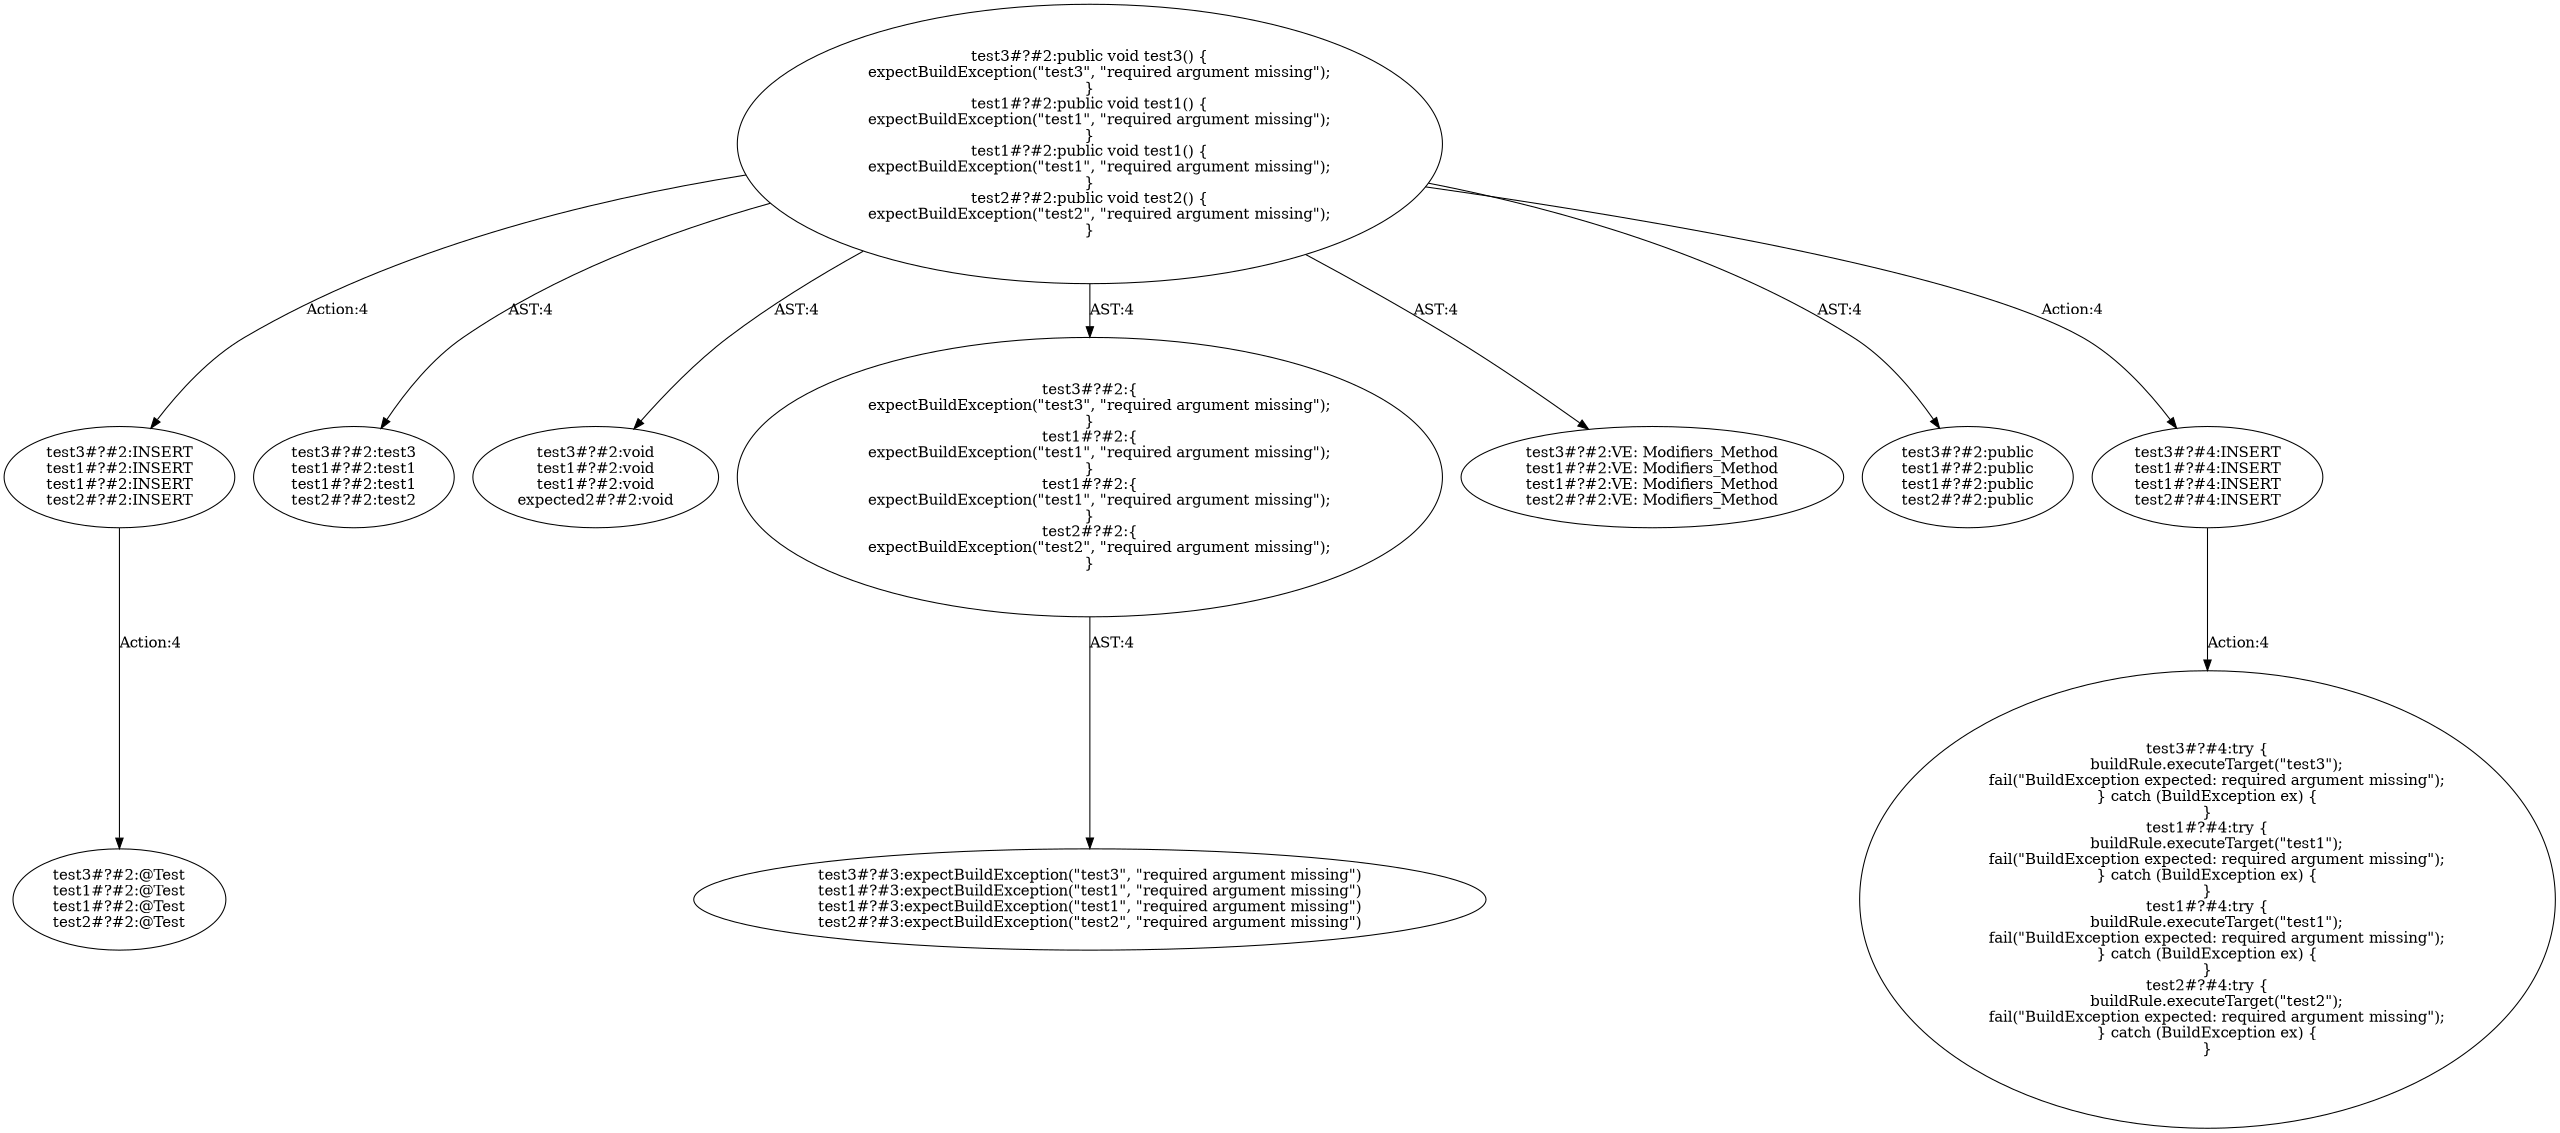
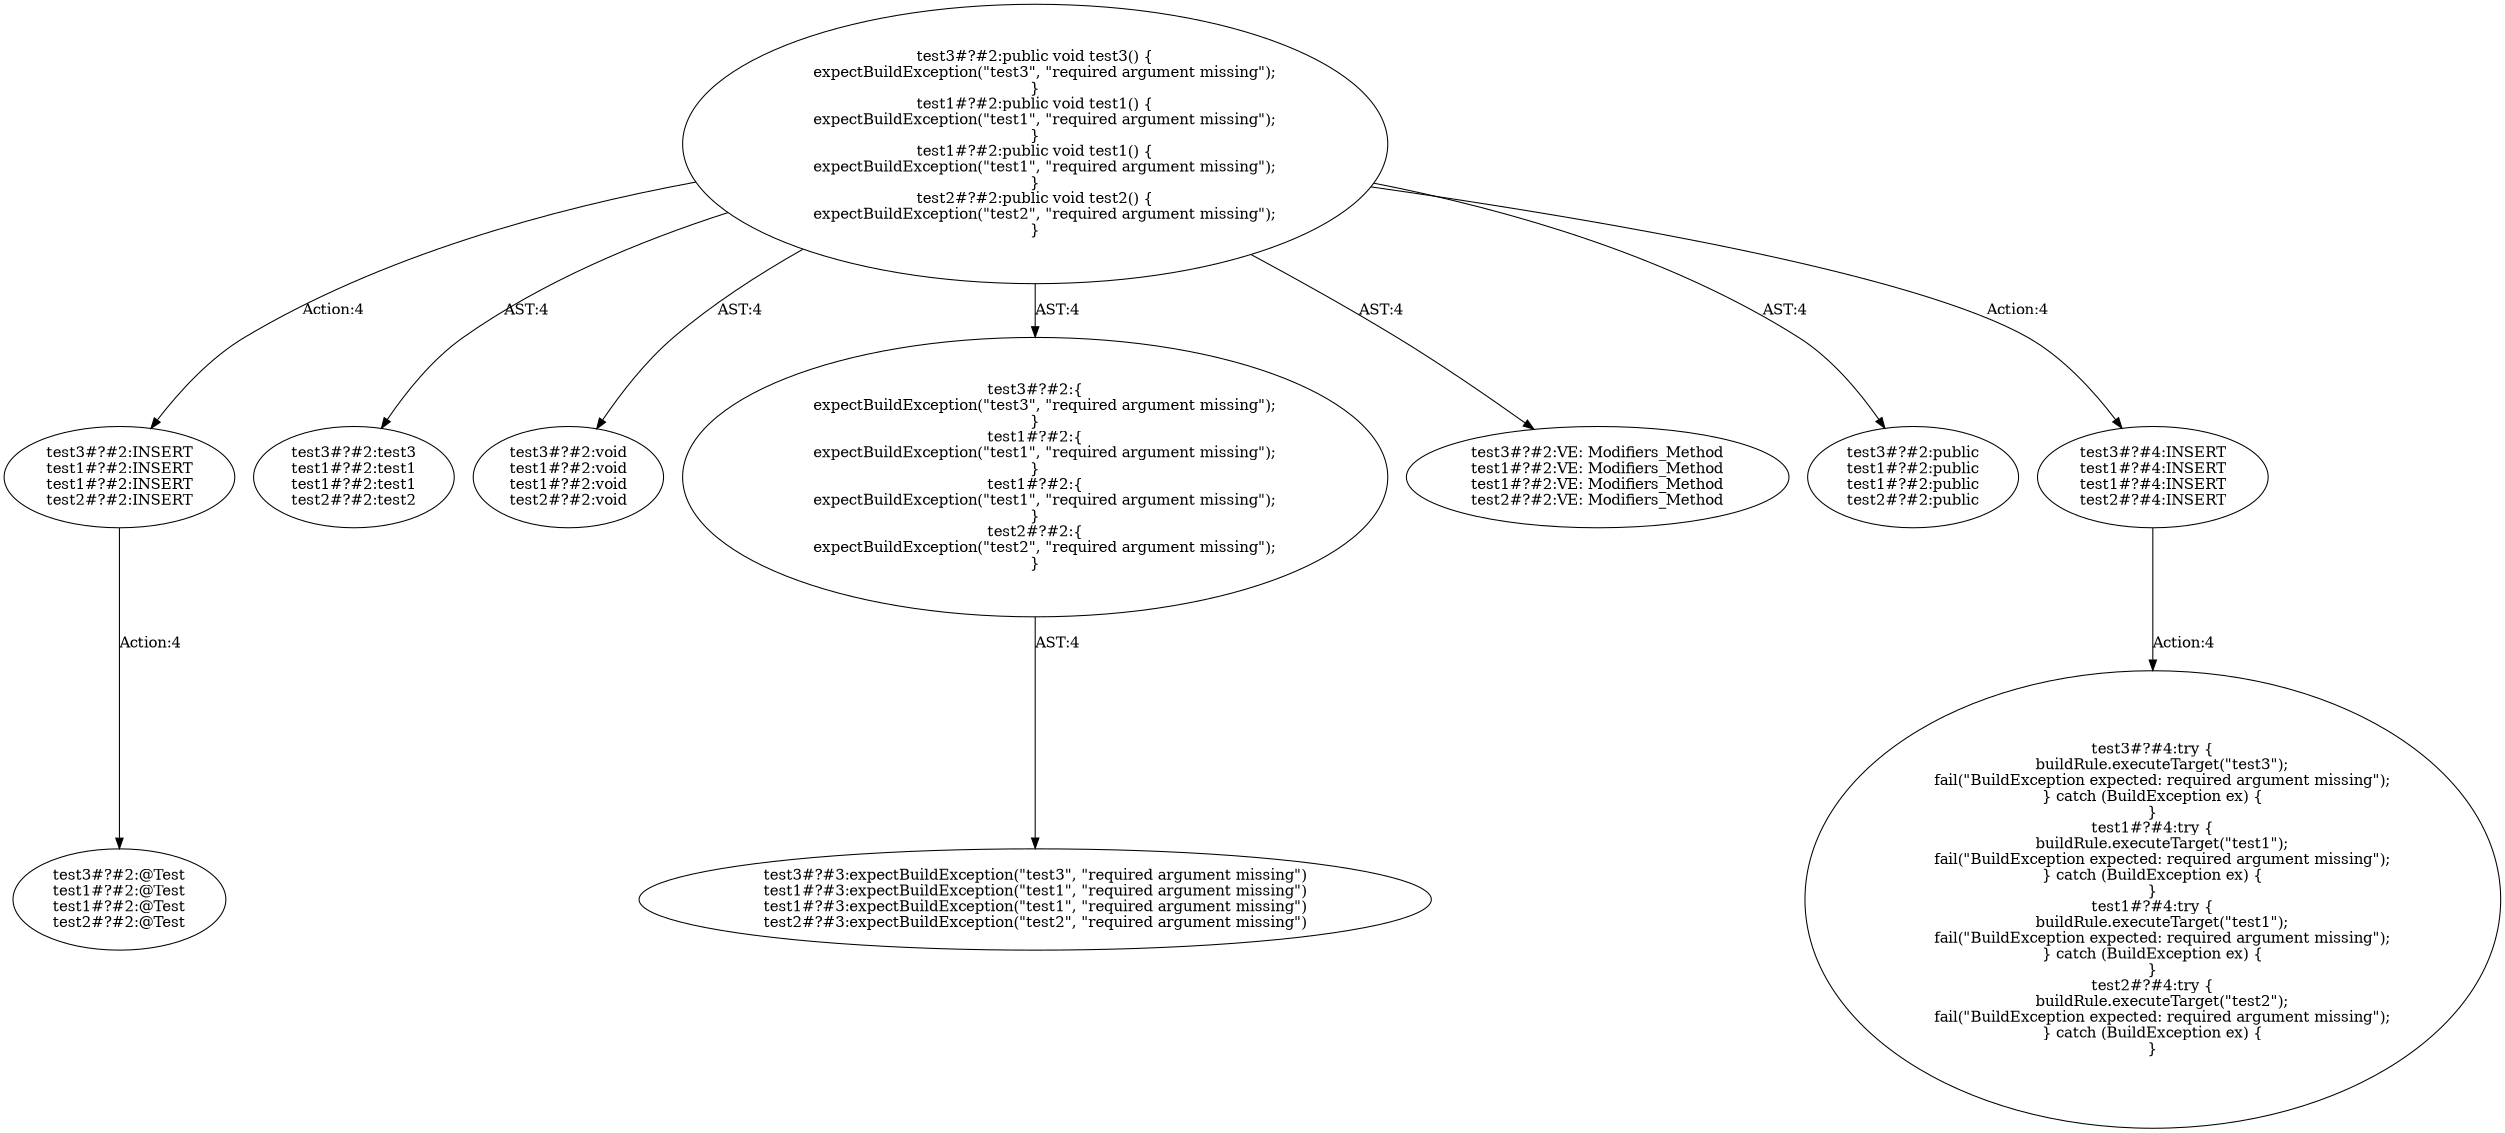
node "test3#?#2:void test1#?#2:void test1#?#2:void expected2#?#2:void": label "test3#?#2:void test1#?#2:void test1#?#2:void expected2#?#2:void" -> "test3#?#2:void test1#?#2:void test1#?#2:void test2#?#2:void"
